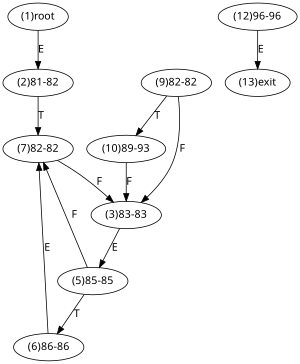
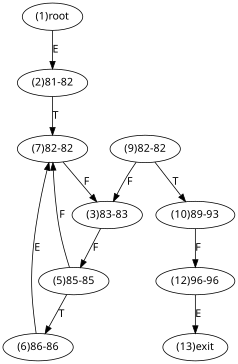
edge "(10)89-93" -> "(3)83-83": now "(10)89-93" -> "(12)96-96"
edge "(3)83-83" -> "(5)85-85": label "E" -> "F"
